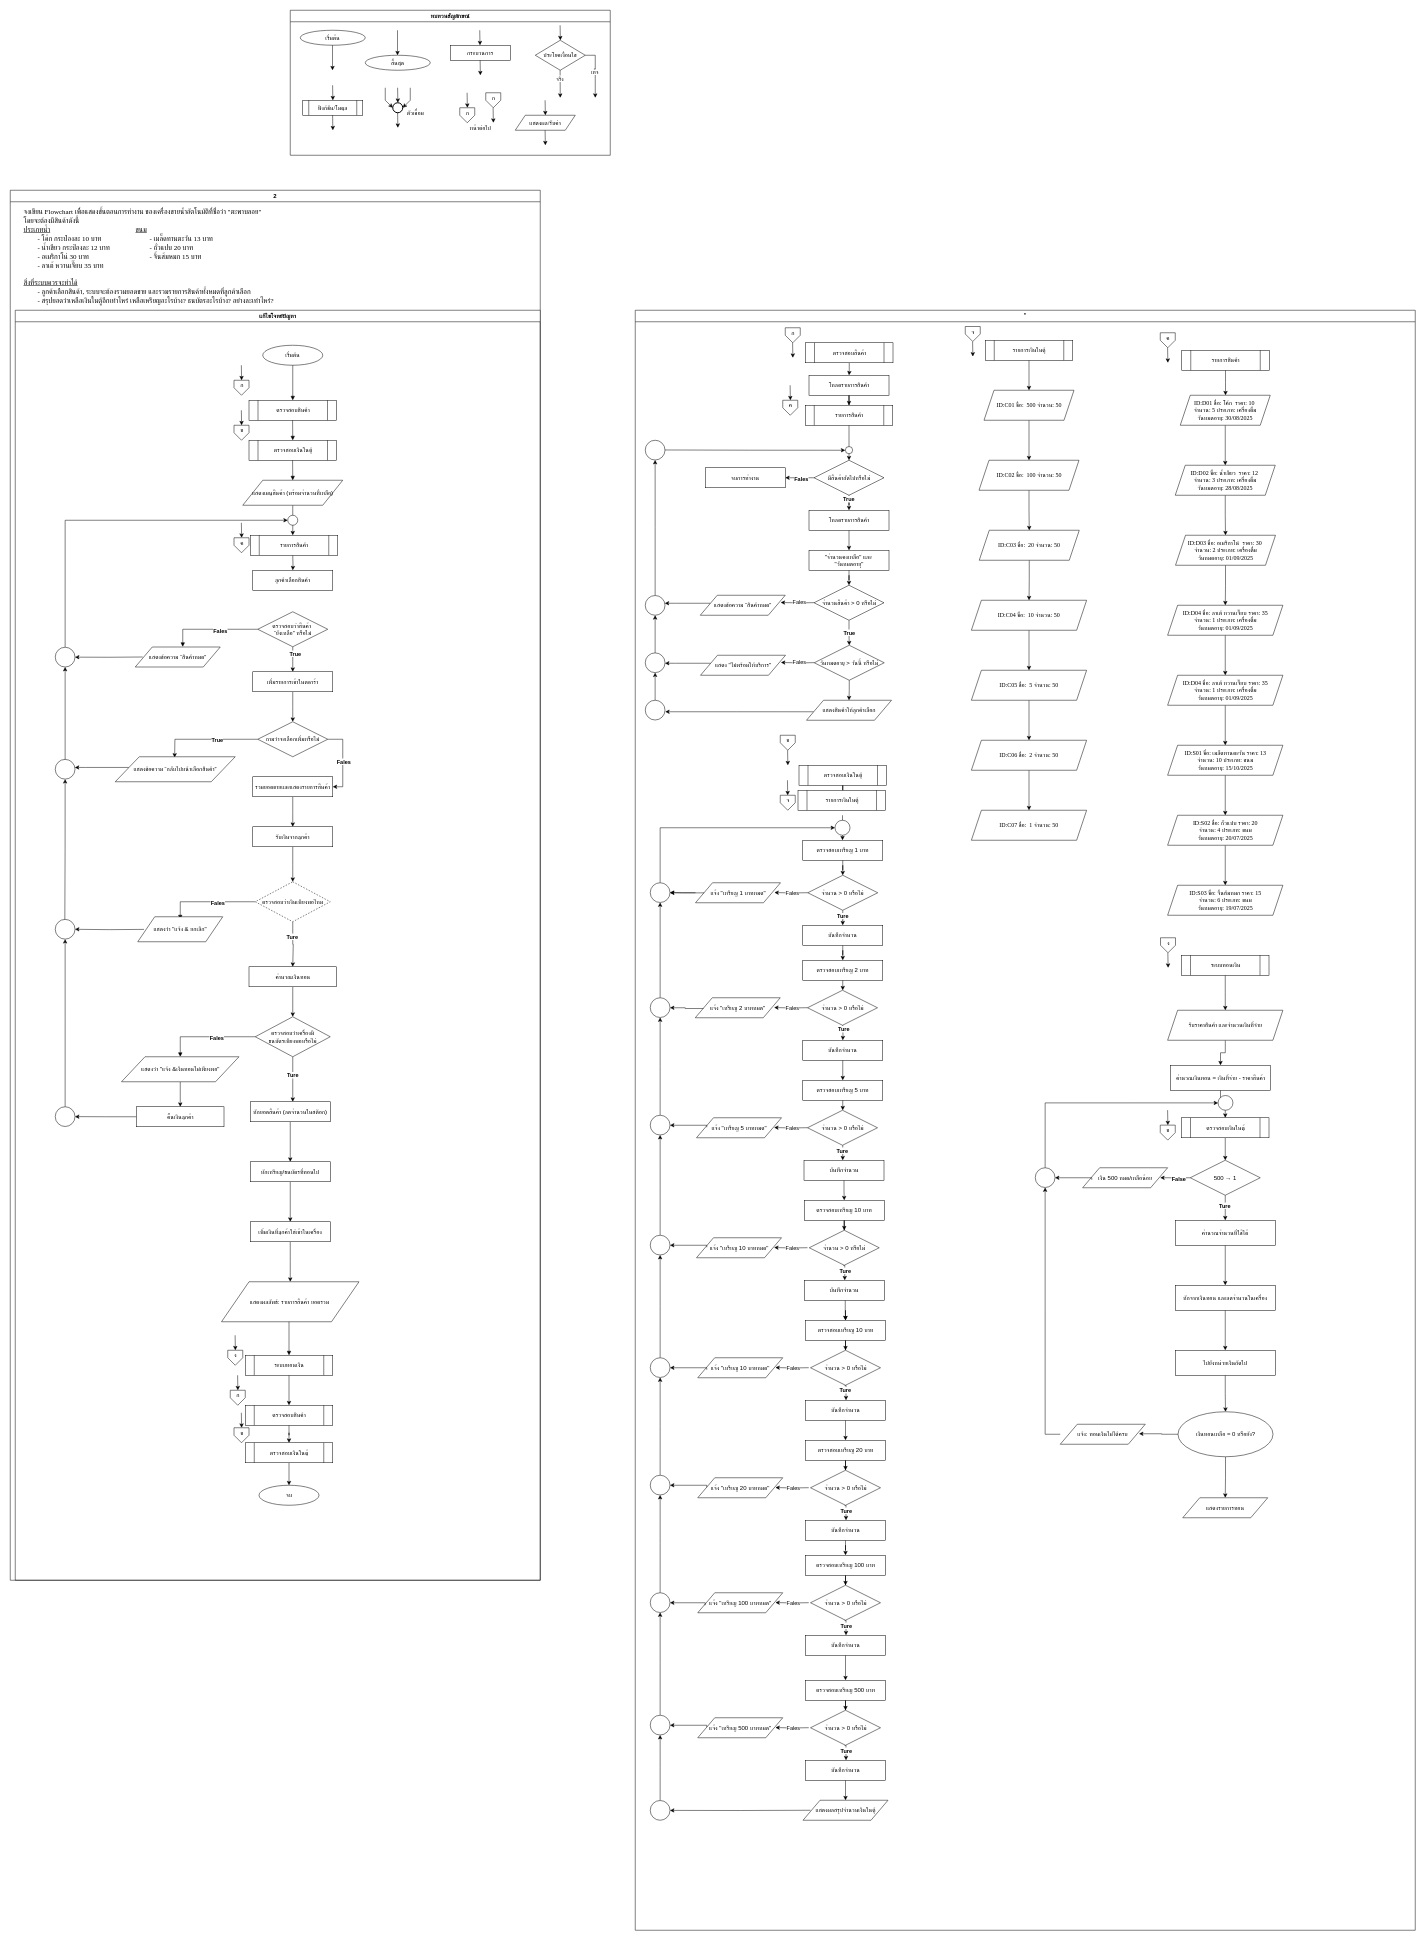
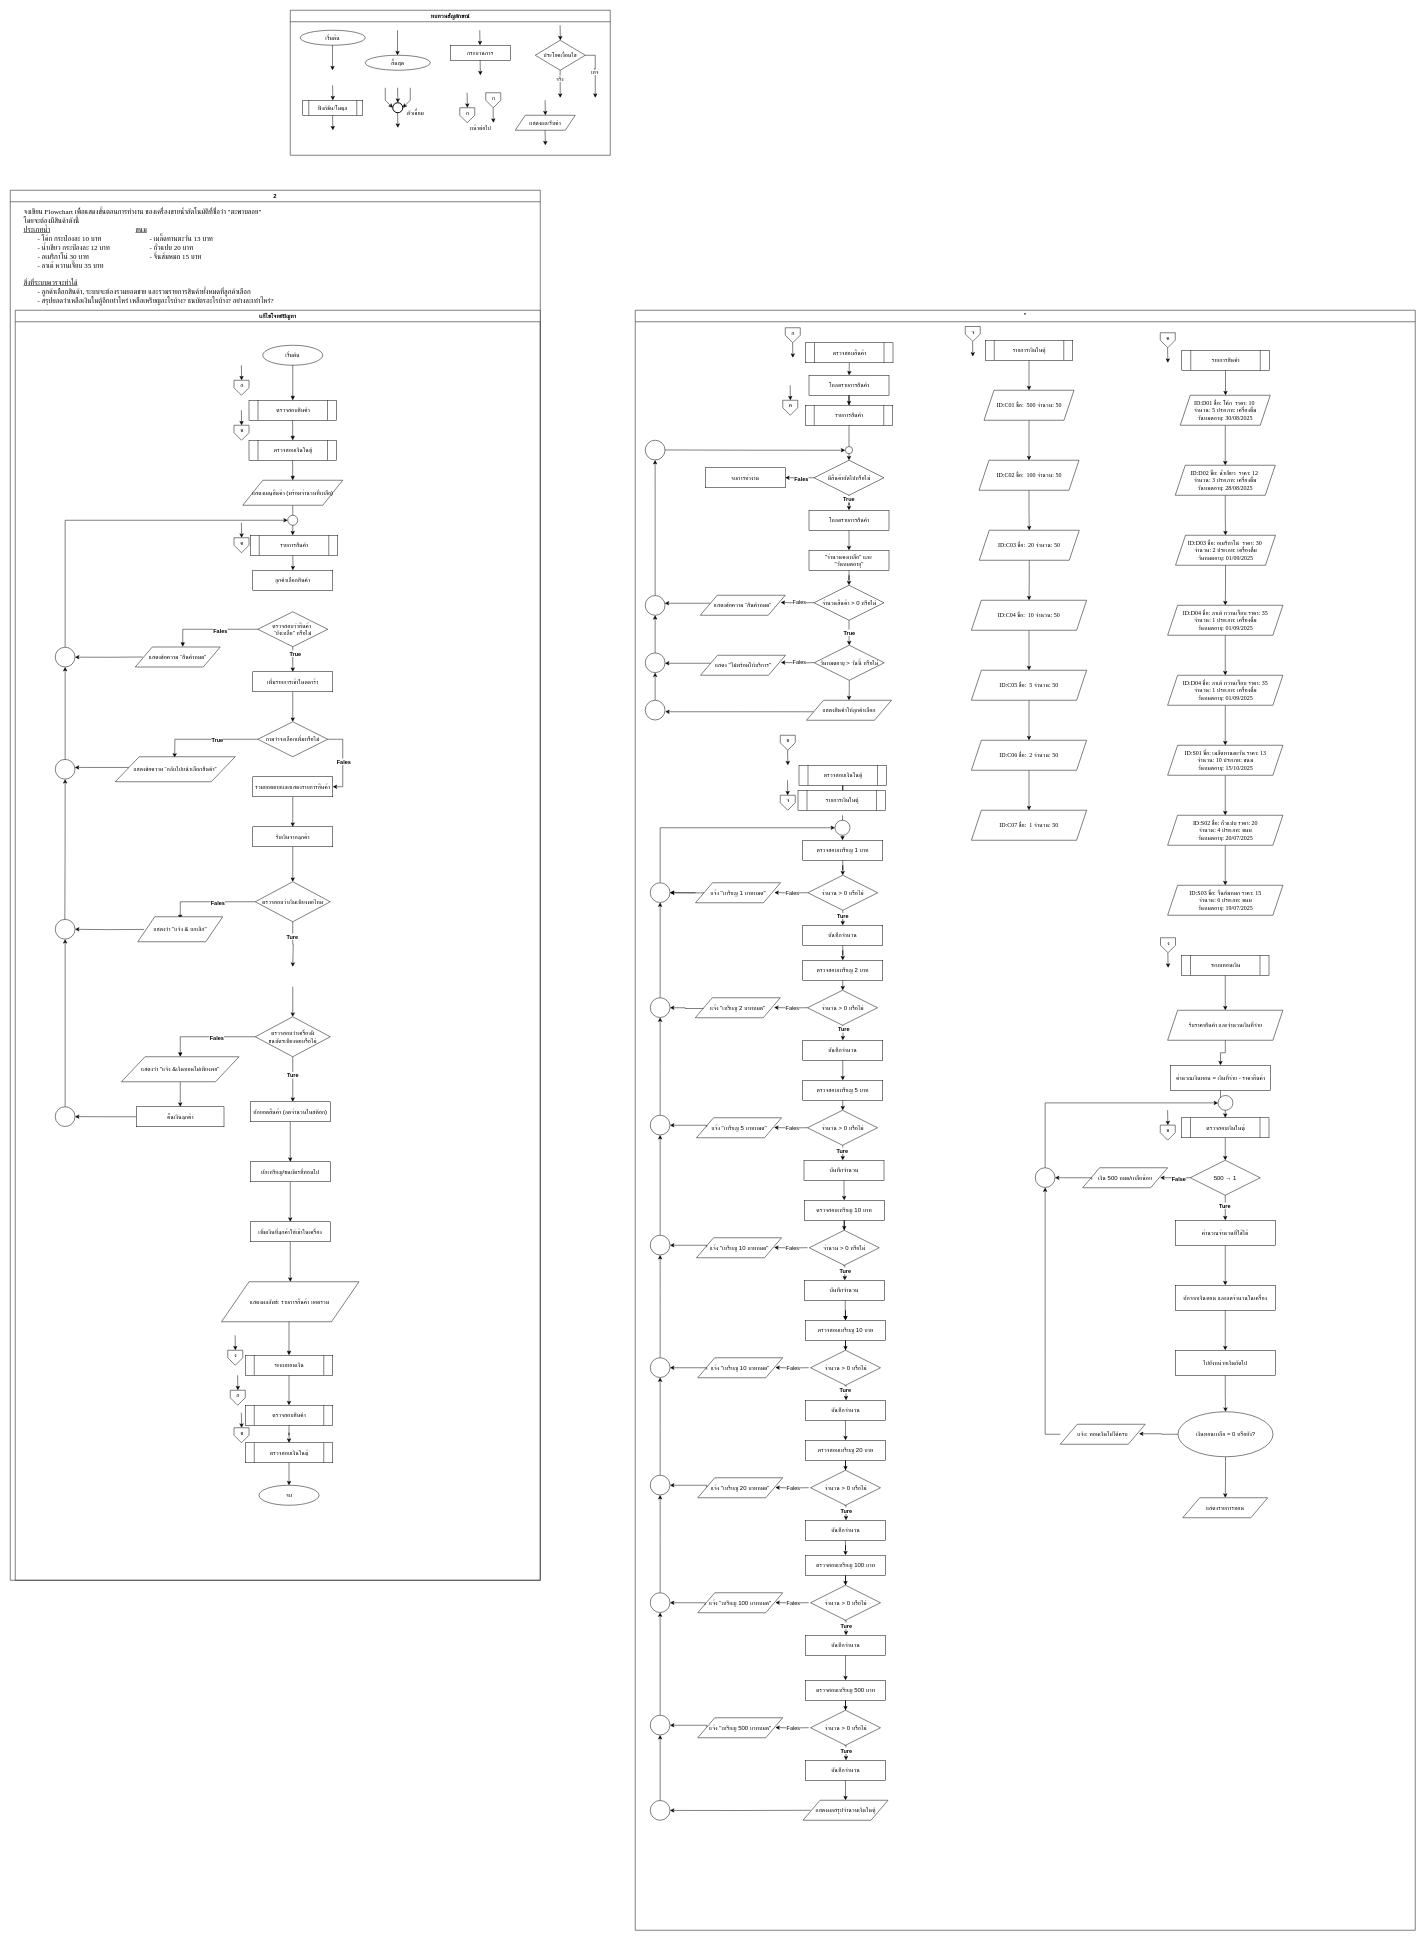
node "ตรวจสอบว่าเงินเพียงพอไหม": style dashed -> solid
node "คำนวณเงินทอน": removed
